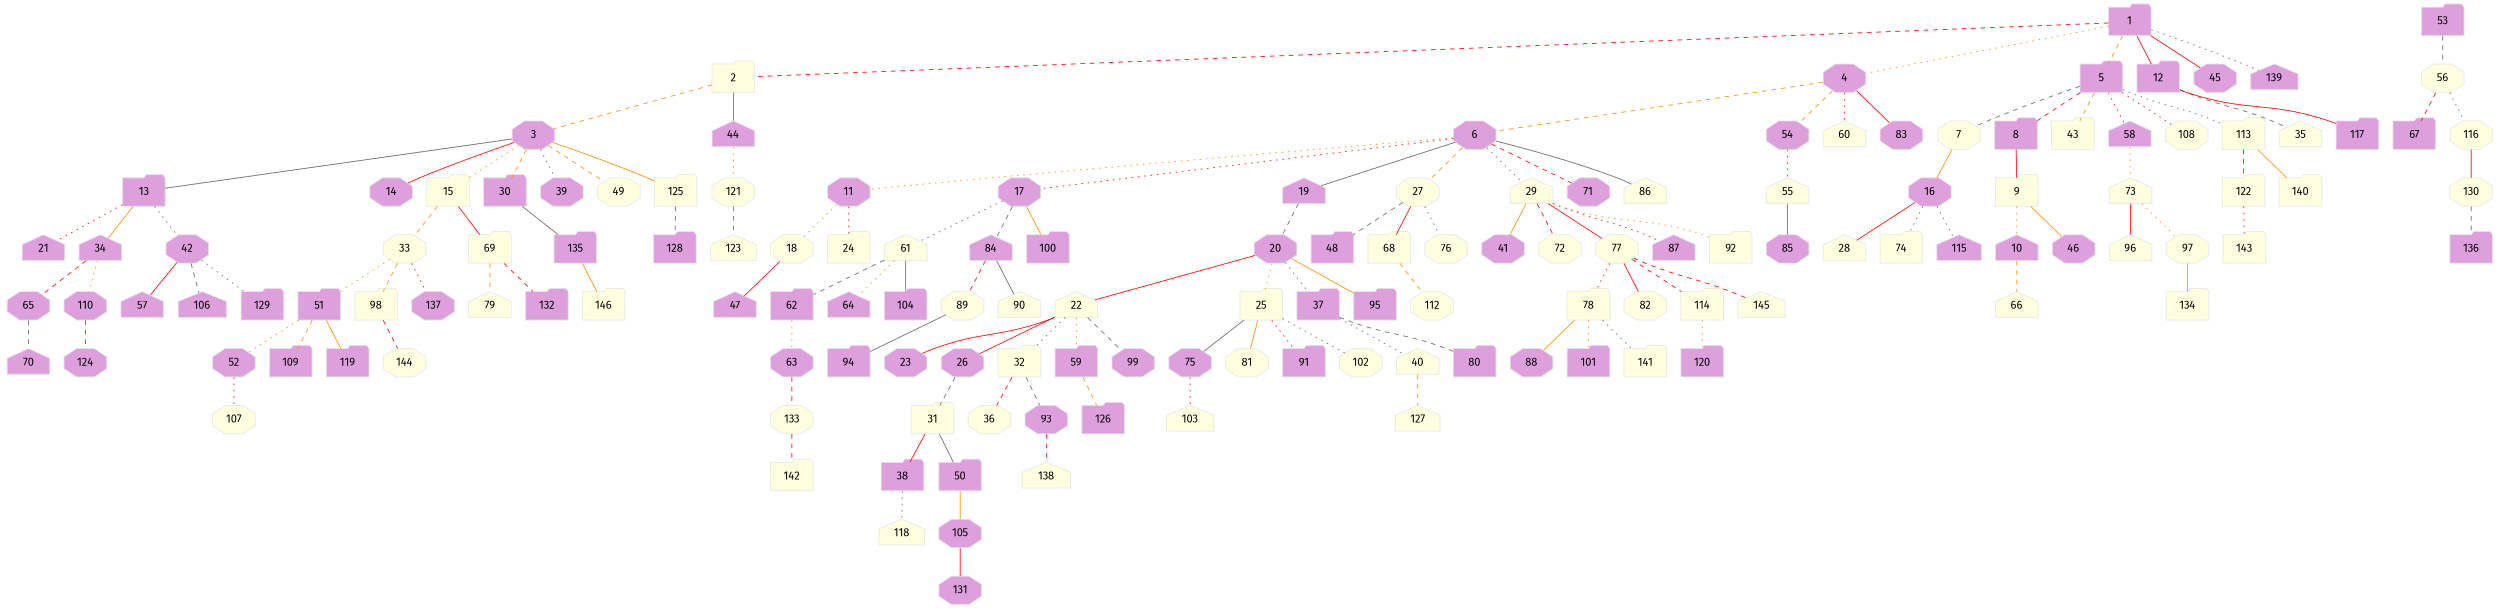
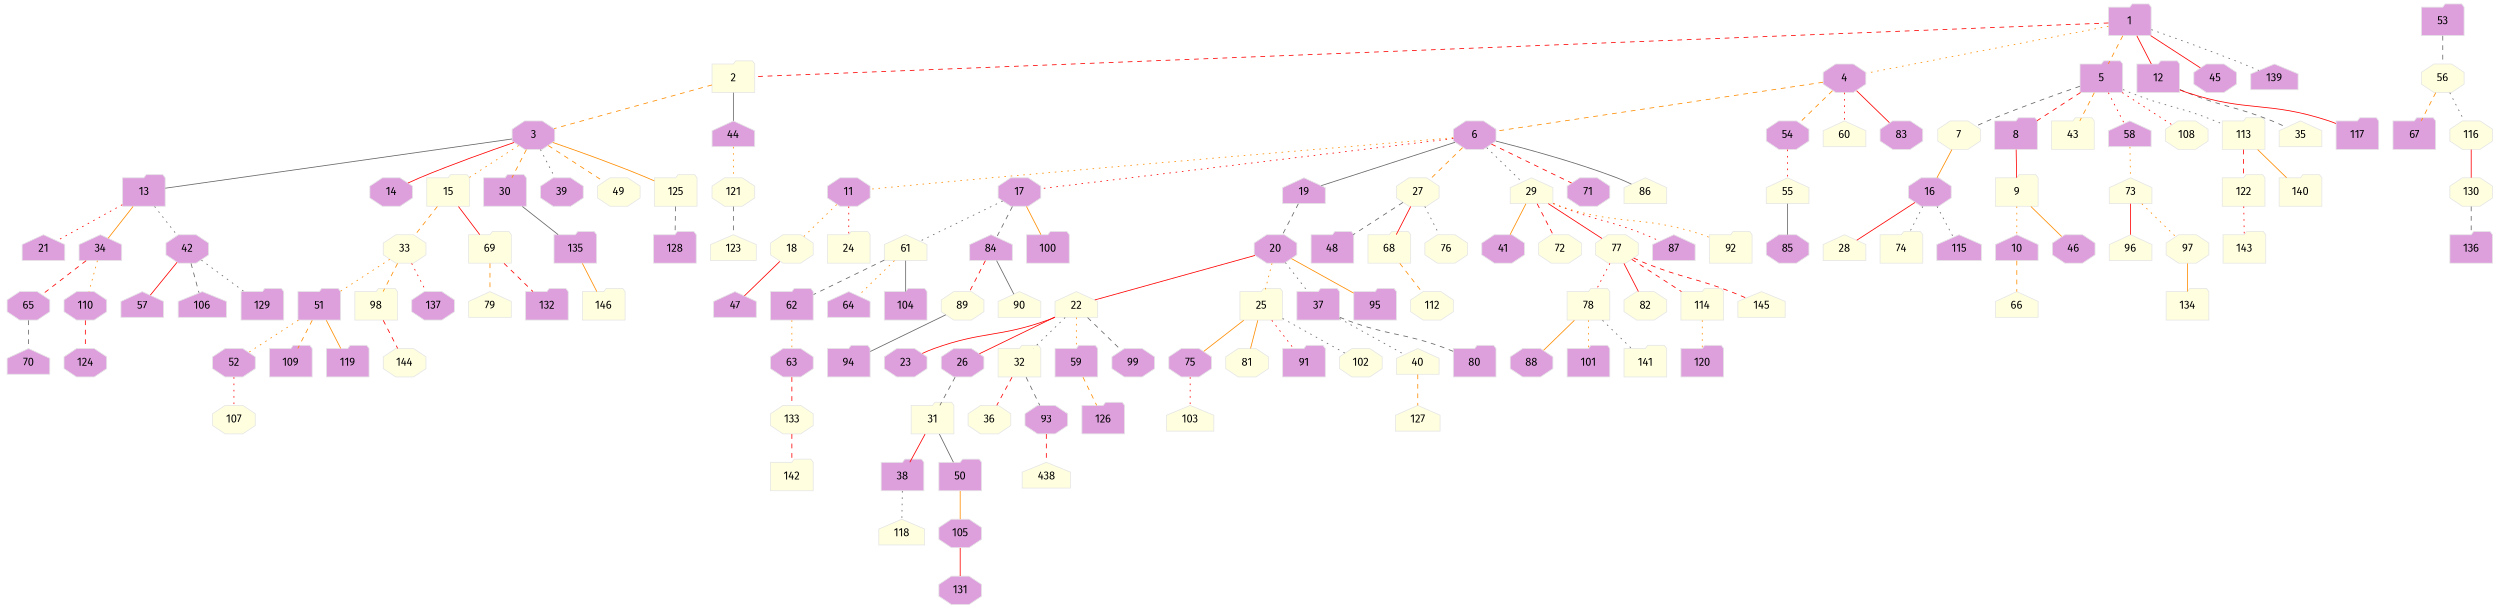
edge "56" -- "67": color red -> darkorange
edge "25" -- "75": color gray40 -> darkorange
node "138": label "138" -> "438"
